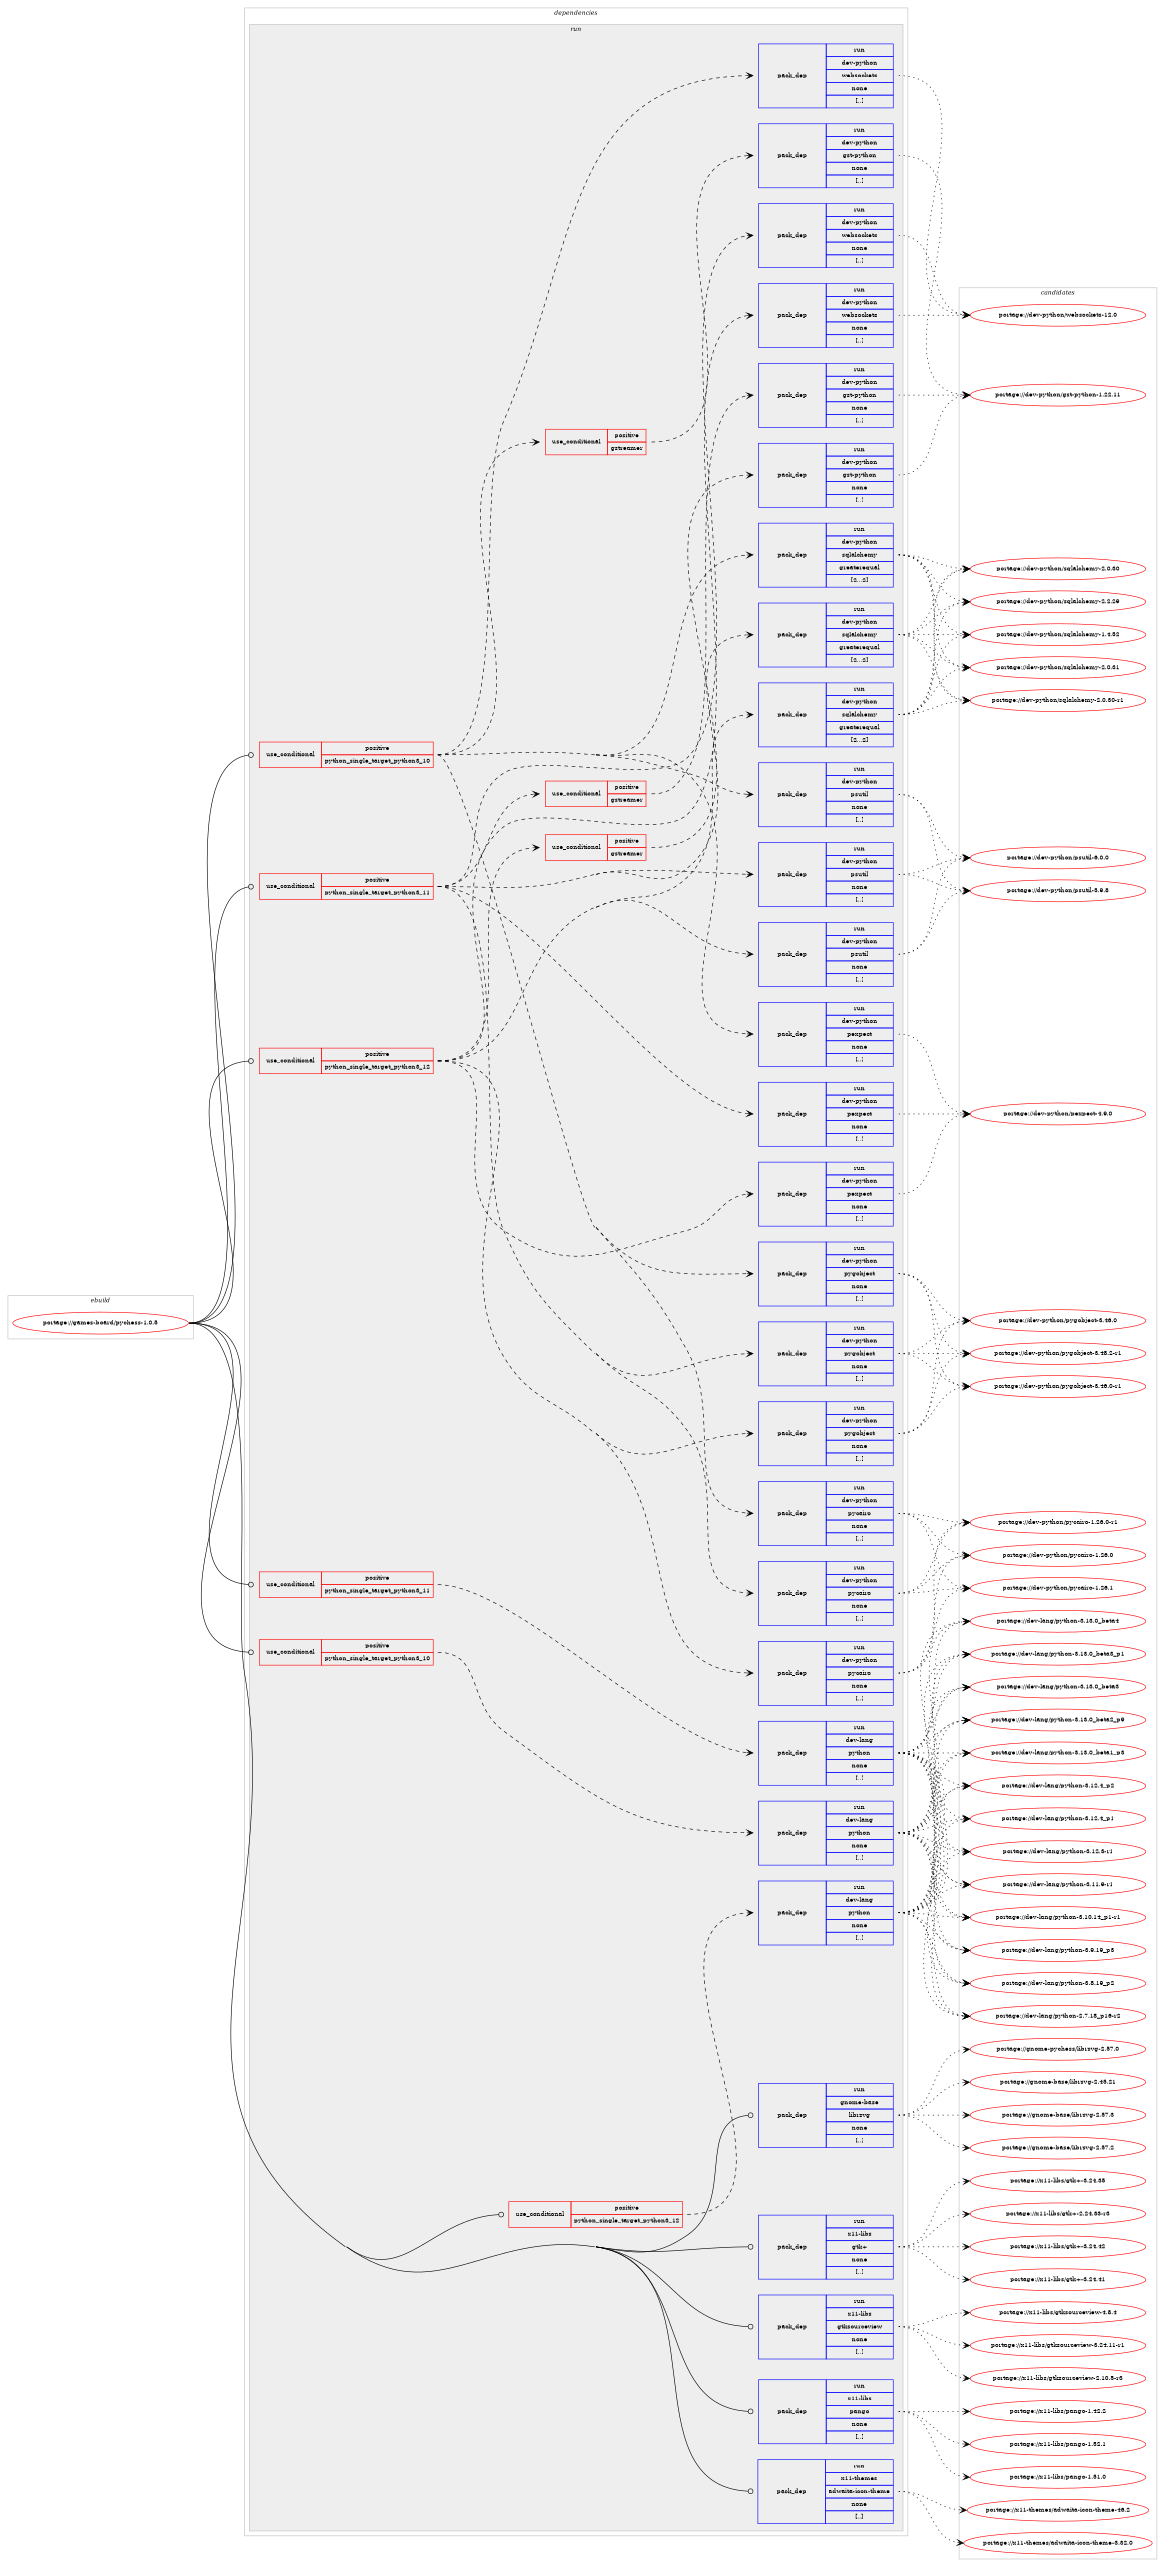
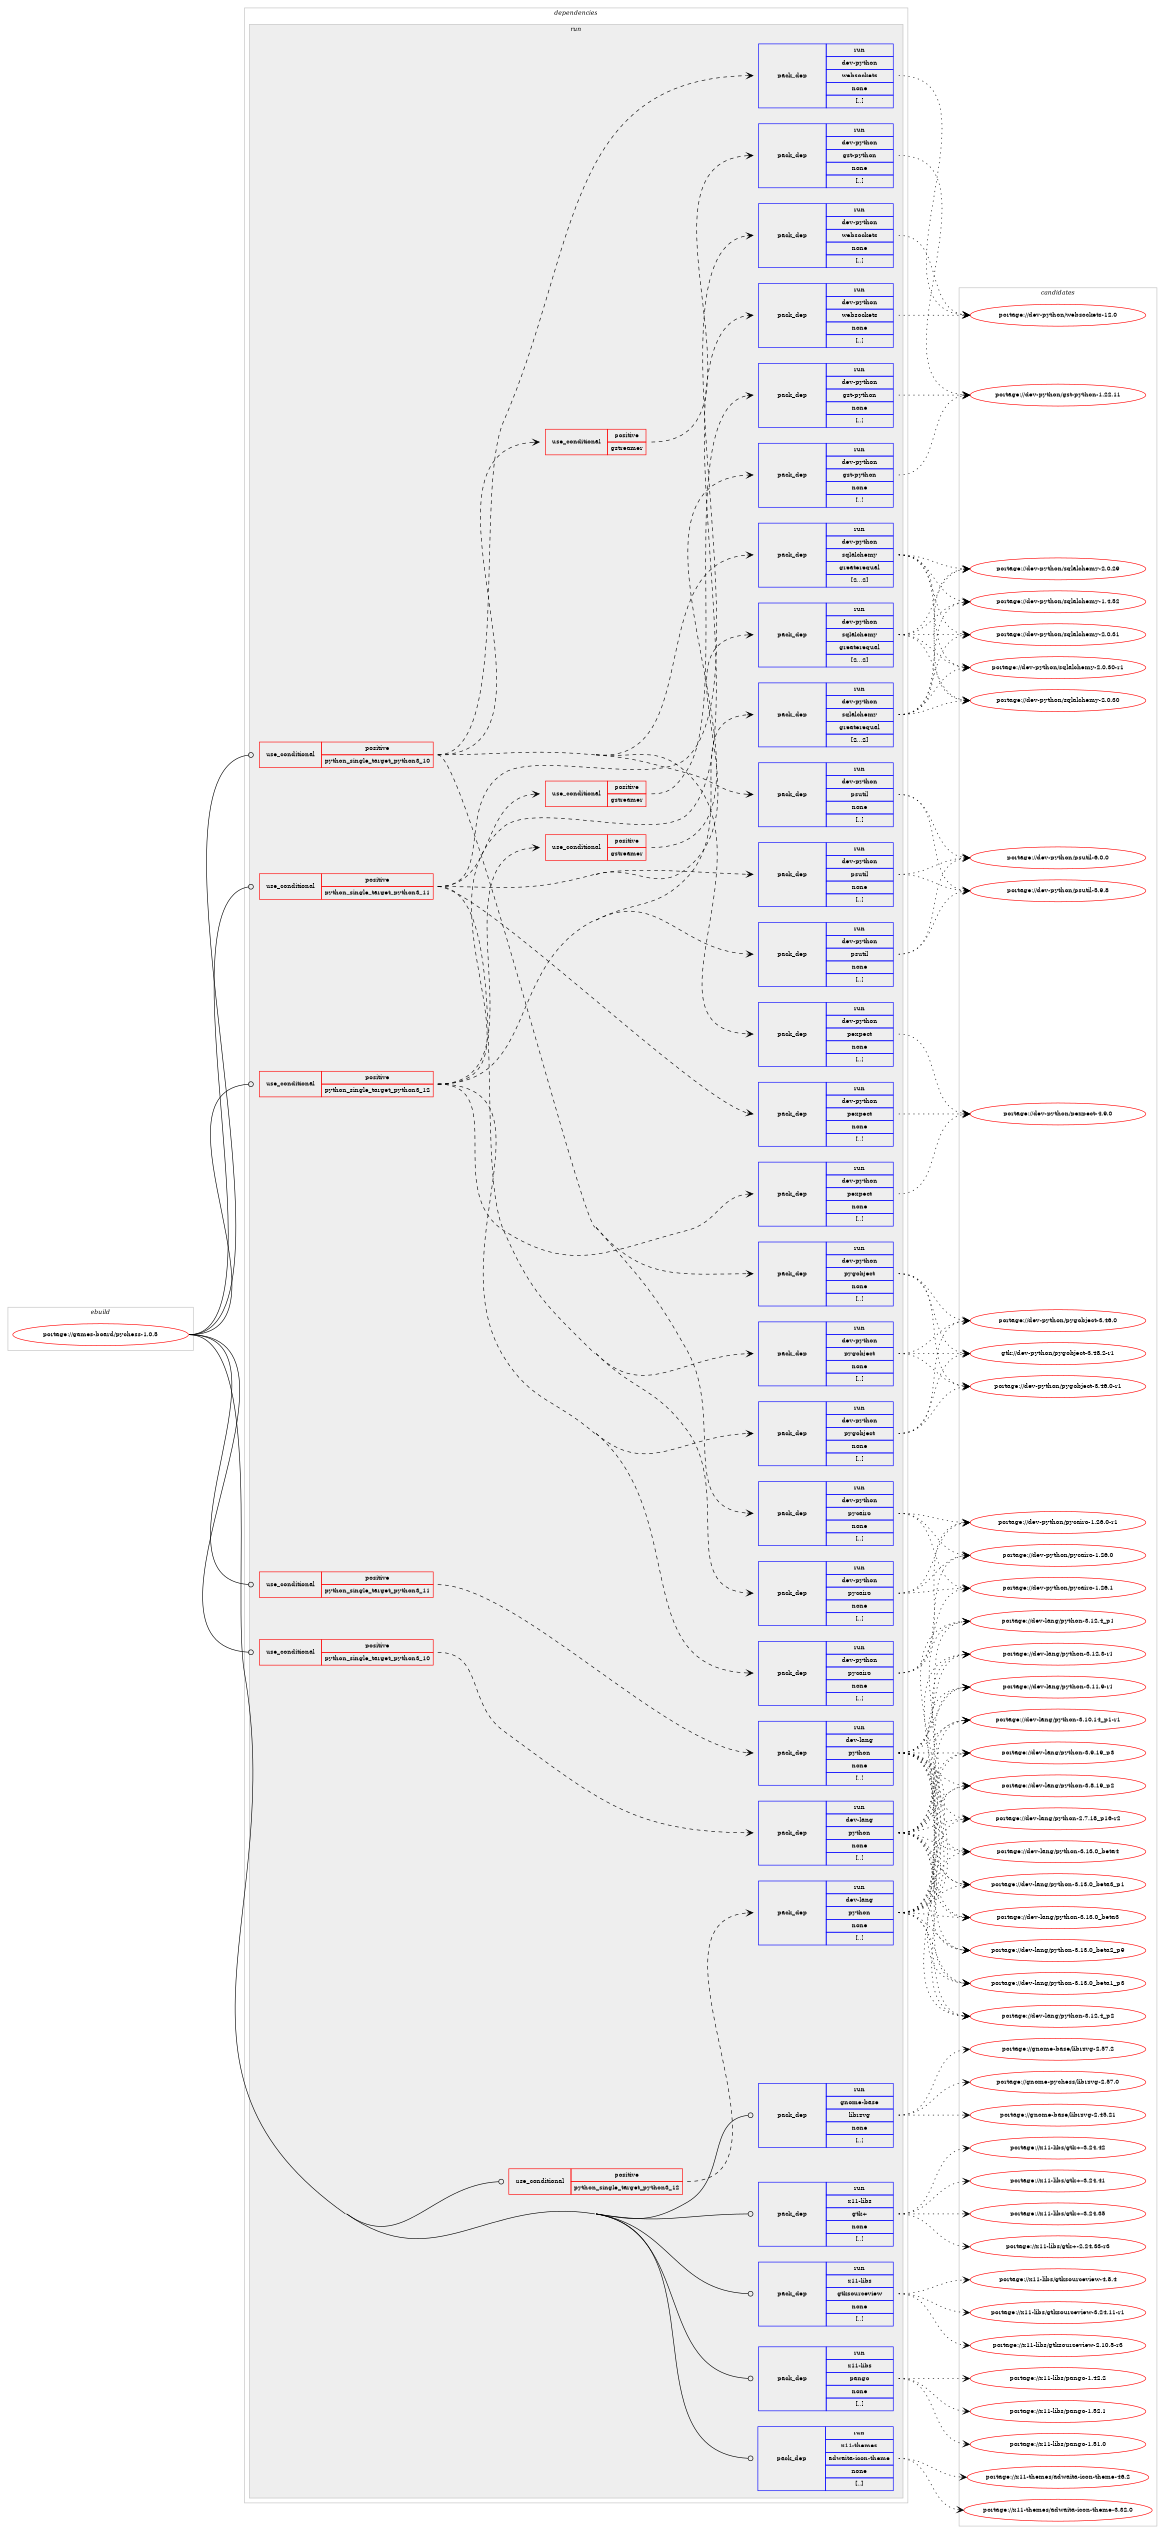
node "portage://dev-python/sqlalchemy-2.2.29": label "portage://dev-python/sqlalchemy-2.2.29" -> "portage://dev-python/sqlalchemy-2.0.29"
node "portage://dev-python/pygobject-3.48.2-r1": label "portage://dev-python/pygobject-3.48.2-r1" -> "gtk://dev-python/pygobject-3.48.2-r1"
node "portage://gnome-base/librsvg-2.57.3": removed
